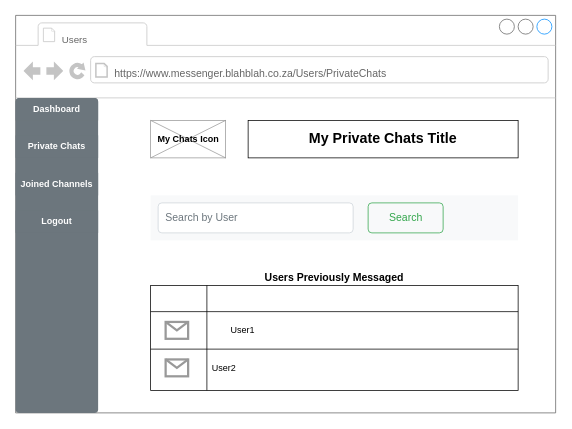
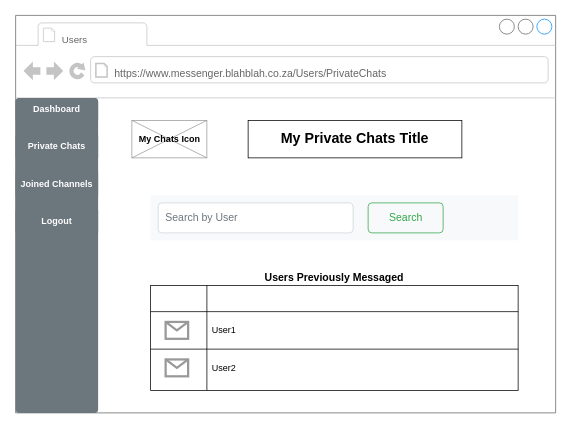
node "My Chats Icon": moved (188, 139) -> (169, 139)
node "My Private Chats Title": size 270x38 -> 214x38
node "User1": moved (300, 330) -> (282, 330)
